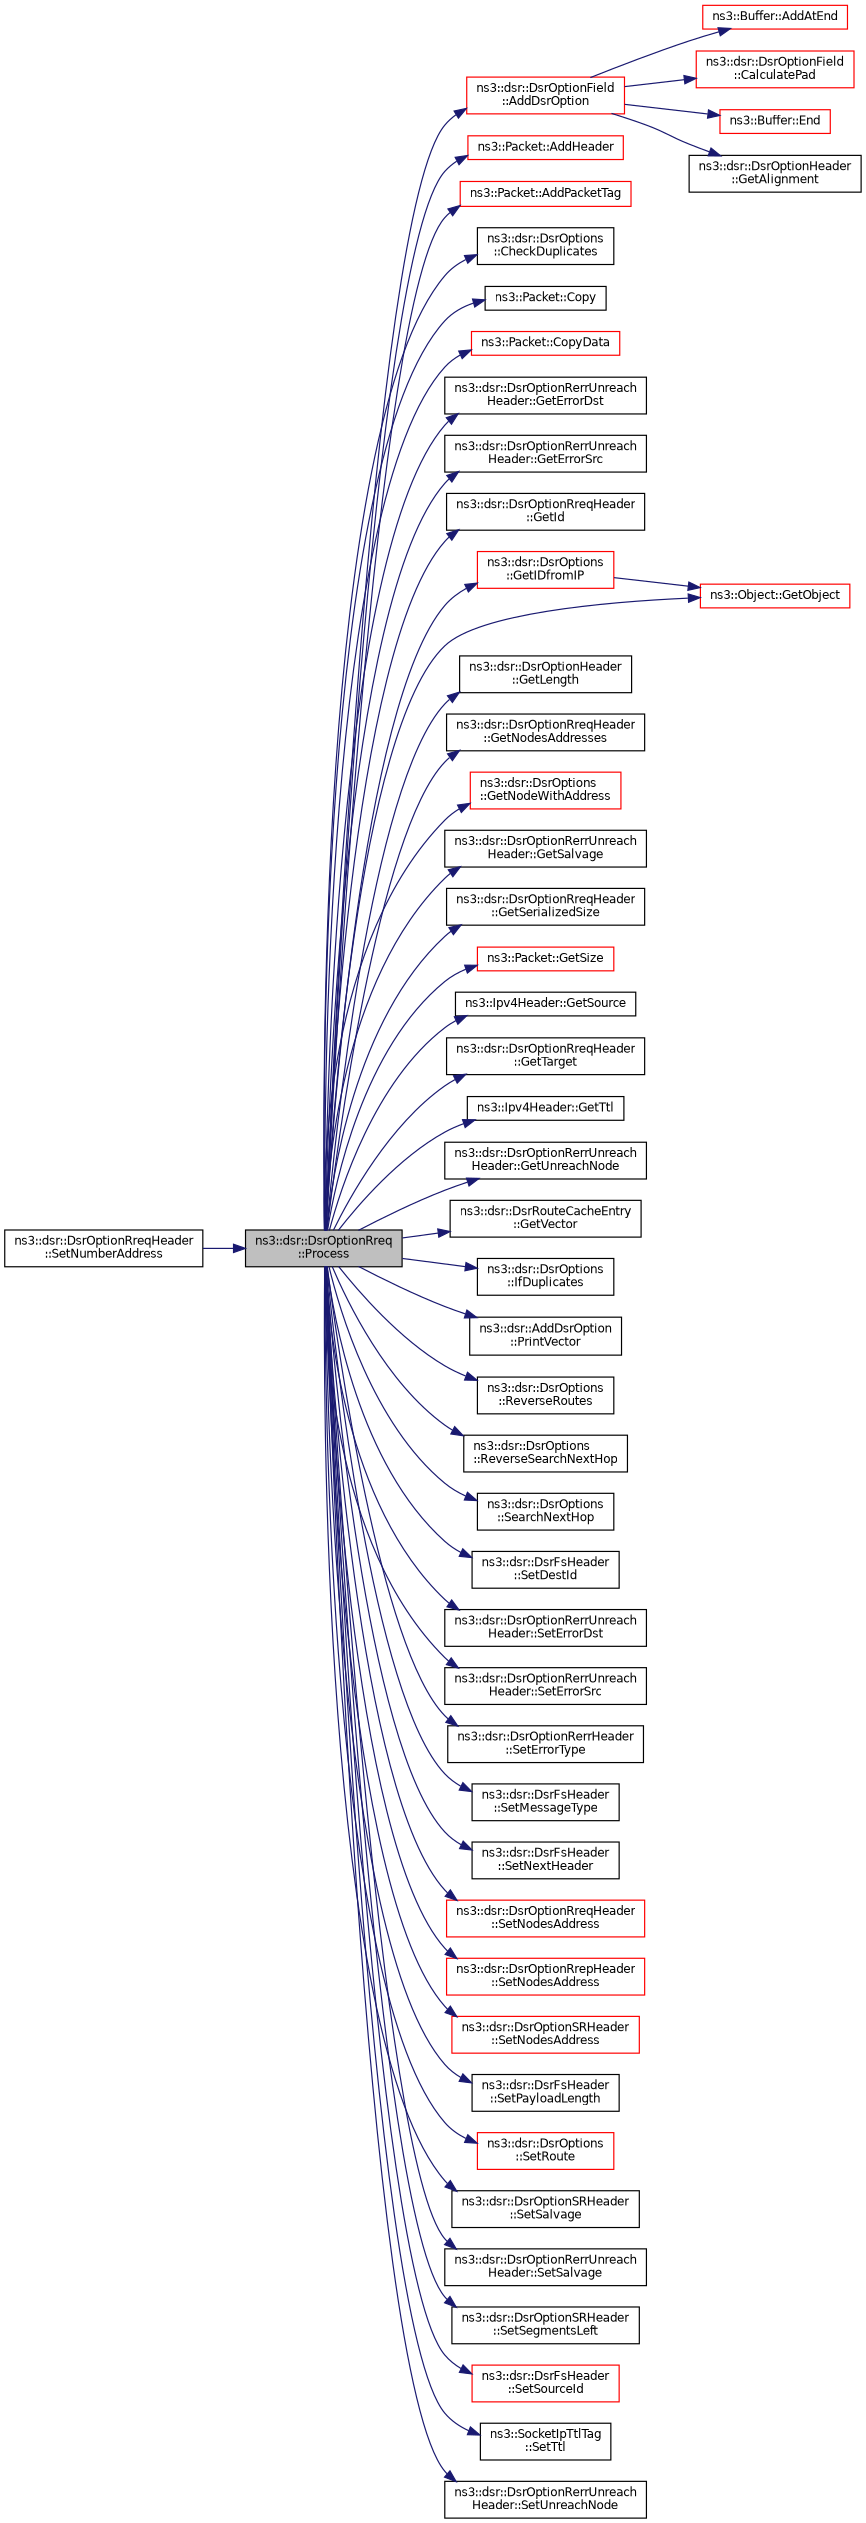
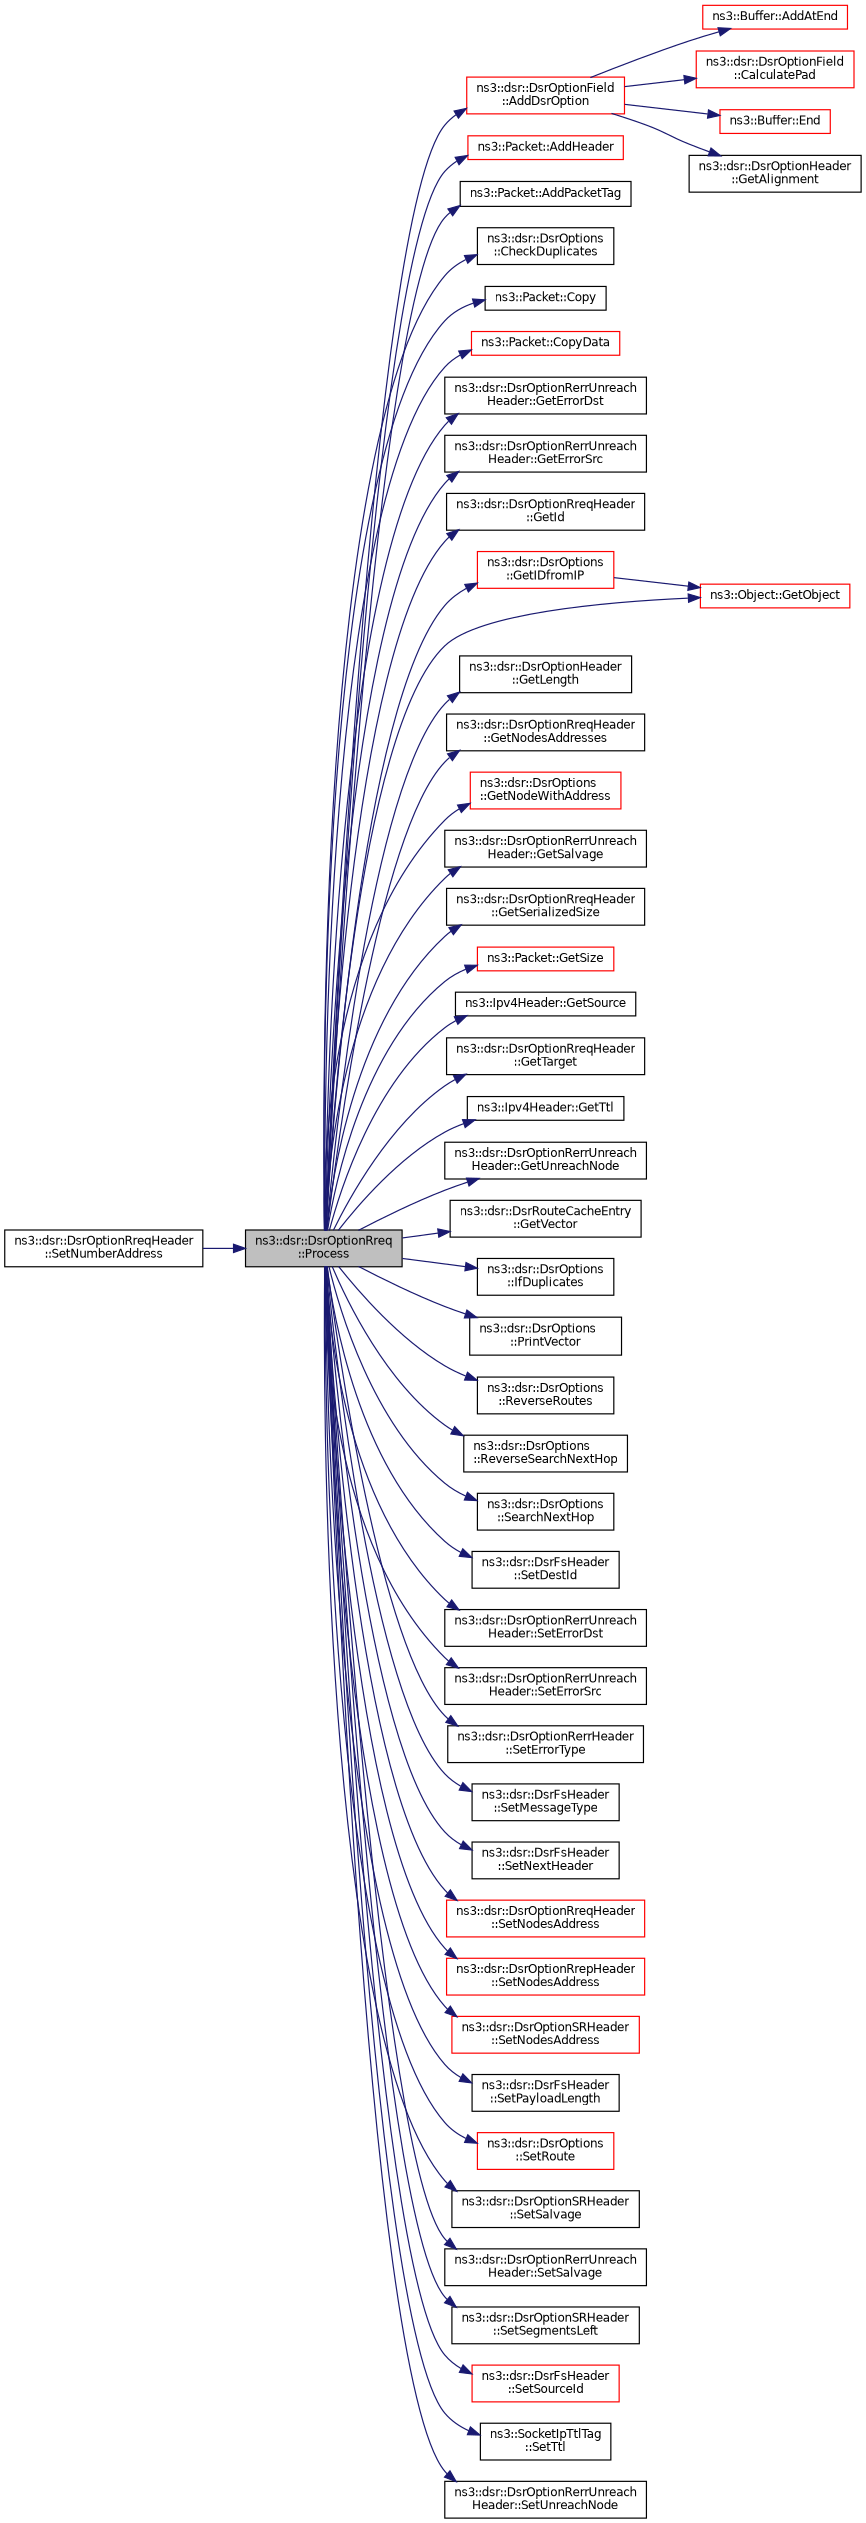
node "ns3::Packet::AddPacketTag": color red -> black
node "ns3::dsr::AddDsrOption ::PrintVector": label "ns3::dsr::AddDsrOption ::PrintVector" -> "ns3::dsr::DsrOptions ::PrintVector"
